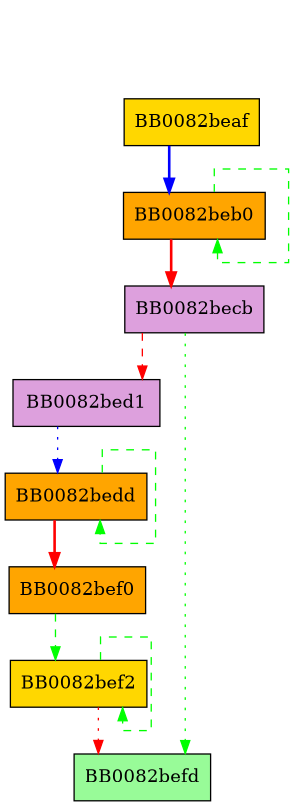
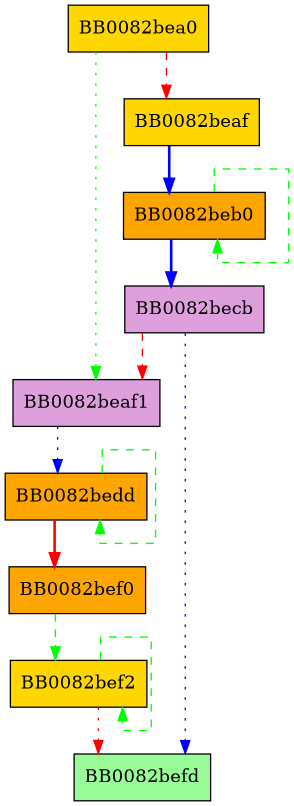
node "BB0082bea0": added
edge "BB0082beb0" -> "BB0082becb": color red -> blue
node "BB0082bed1": label "BB0082bed1" -> "BB0082beaf1"
edge "BB0082becb" -> "BB0082befd": color green -> blue
